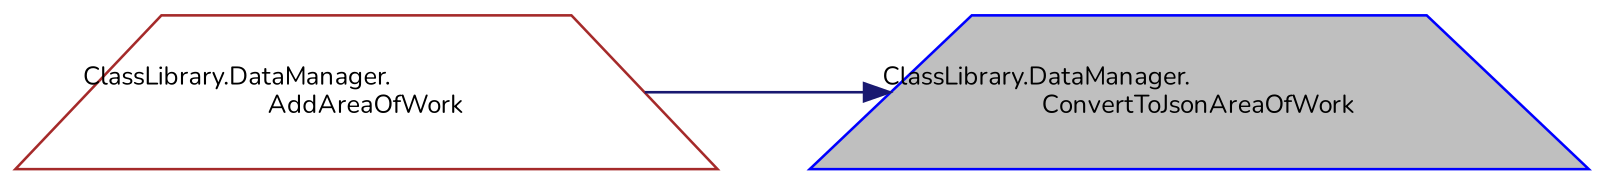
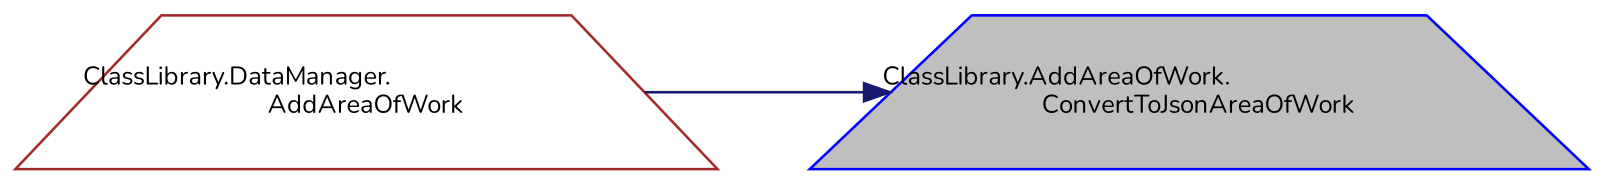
node "ClassLibrary.DataManager. ConvertToJsonAreaOfWork": label "ClassLibrary.DataManager. ConvertToJsonAreaOfWork" -> "ClassLibrary.AddAreaOfWork. ConvertToJsonAreaOfWork"
